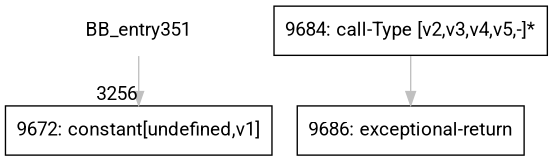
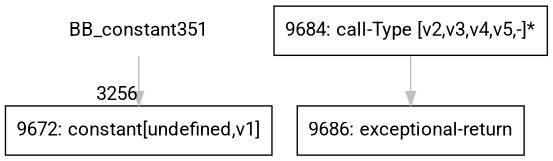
node "BB_entry351": label "BB_entry351" -> "BB_constant351"
